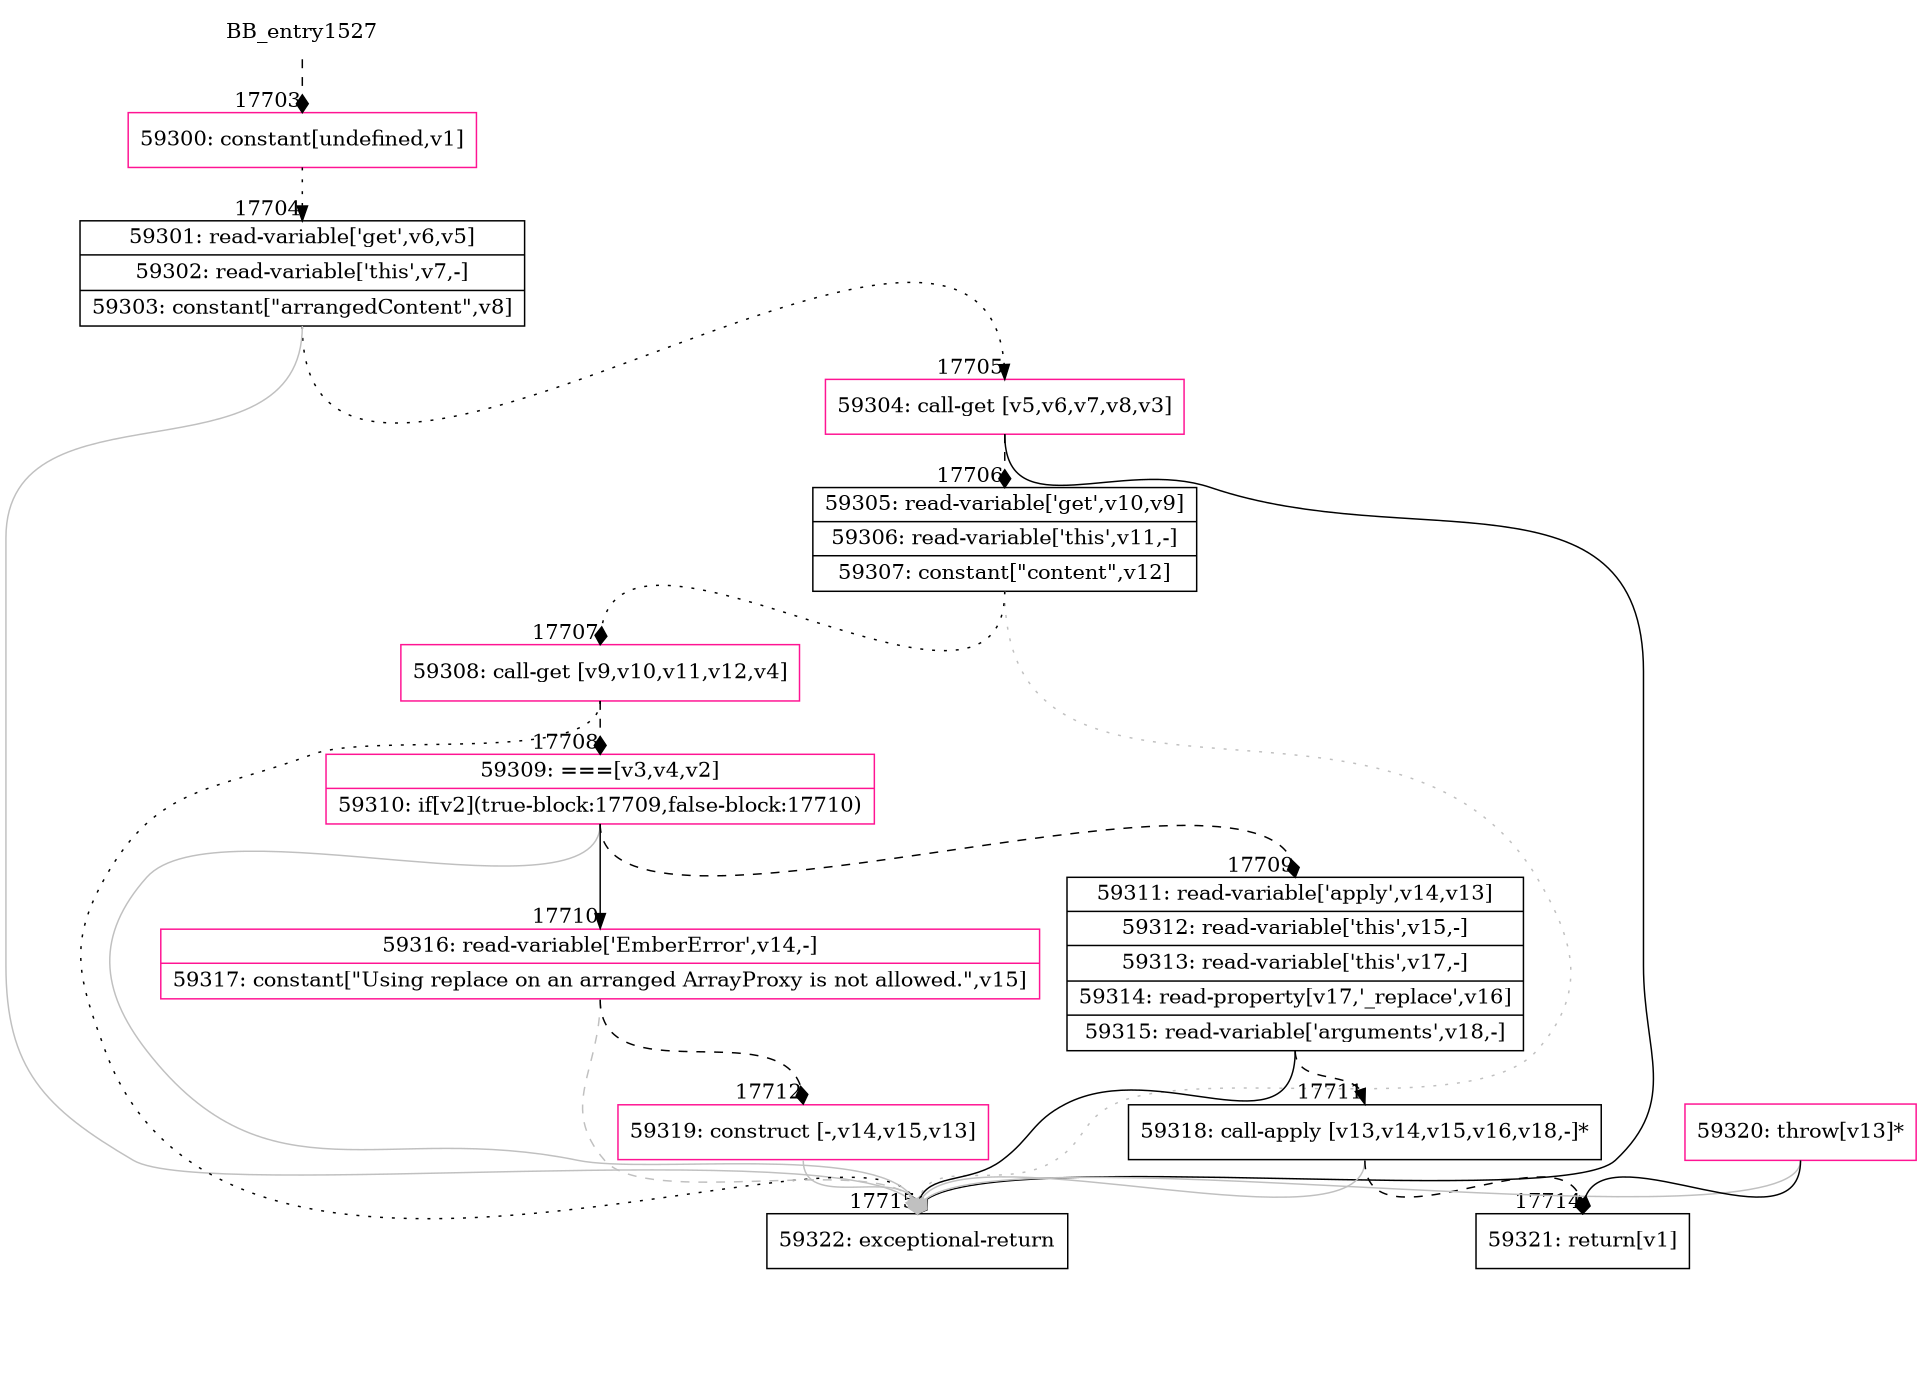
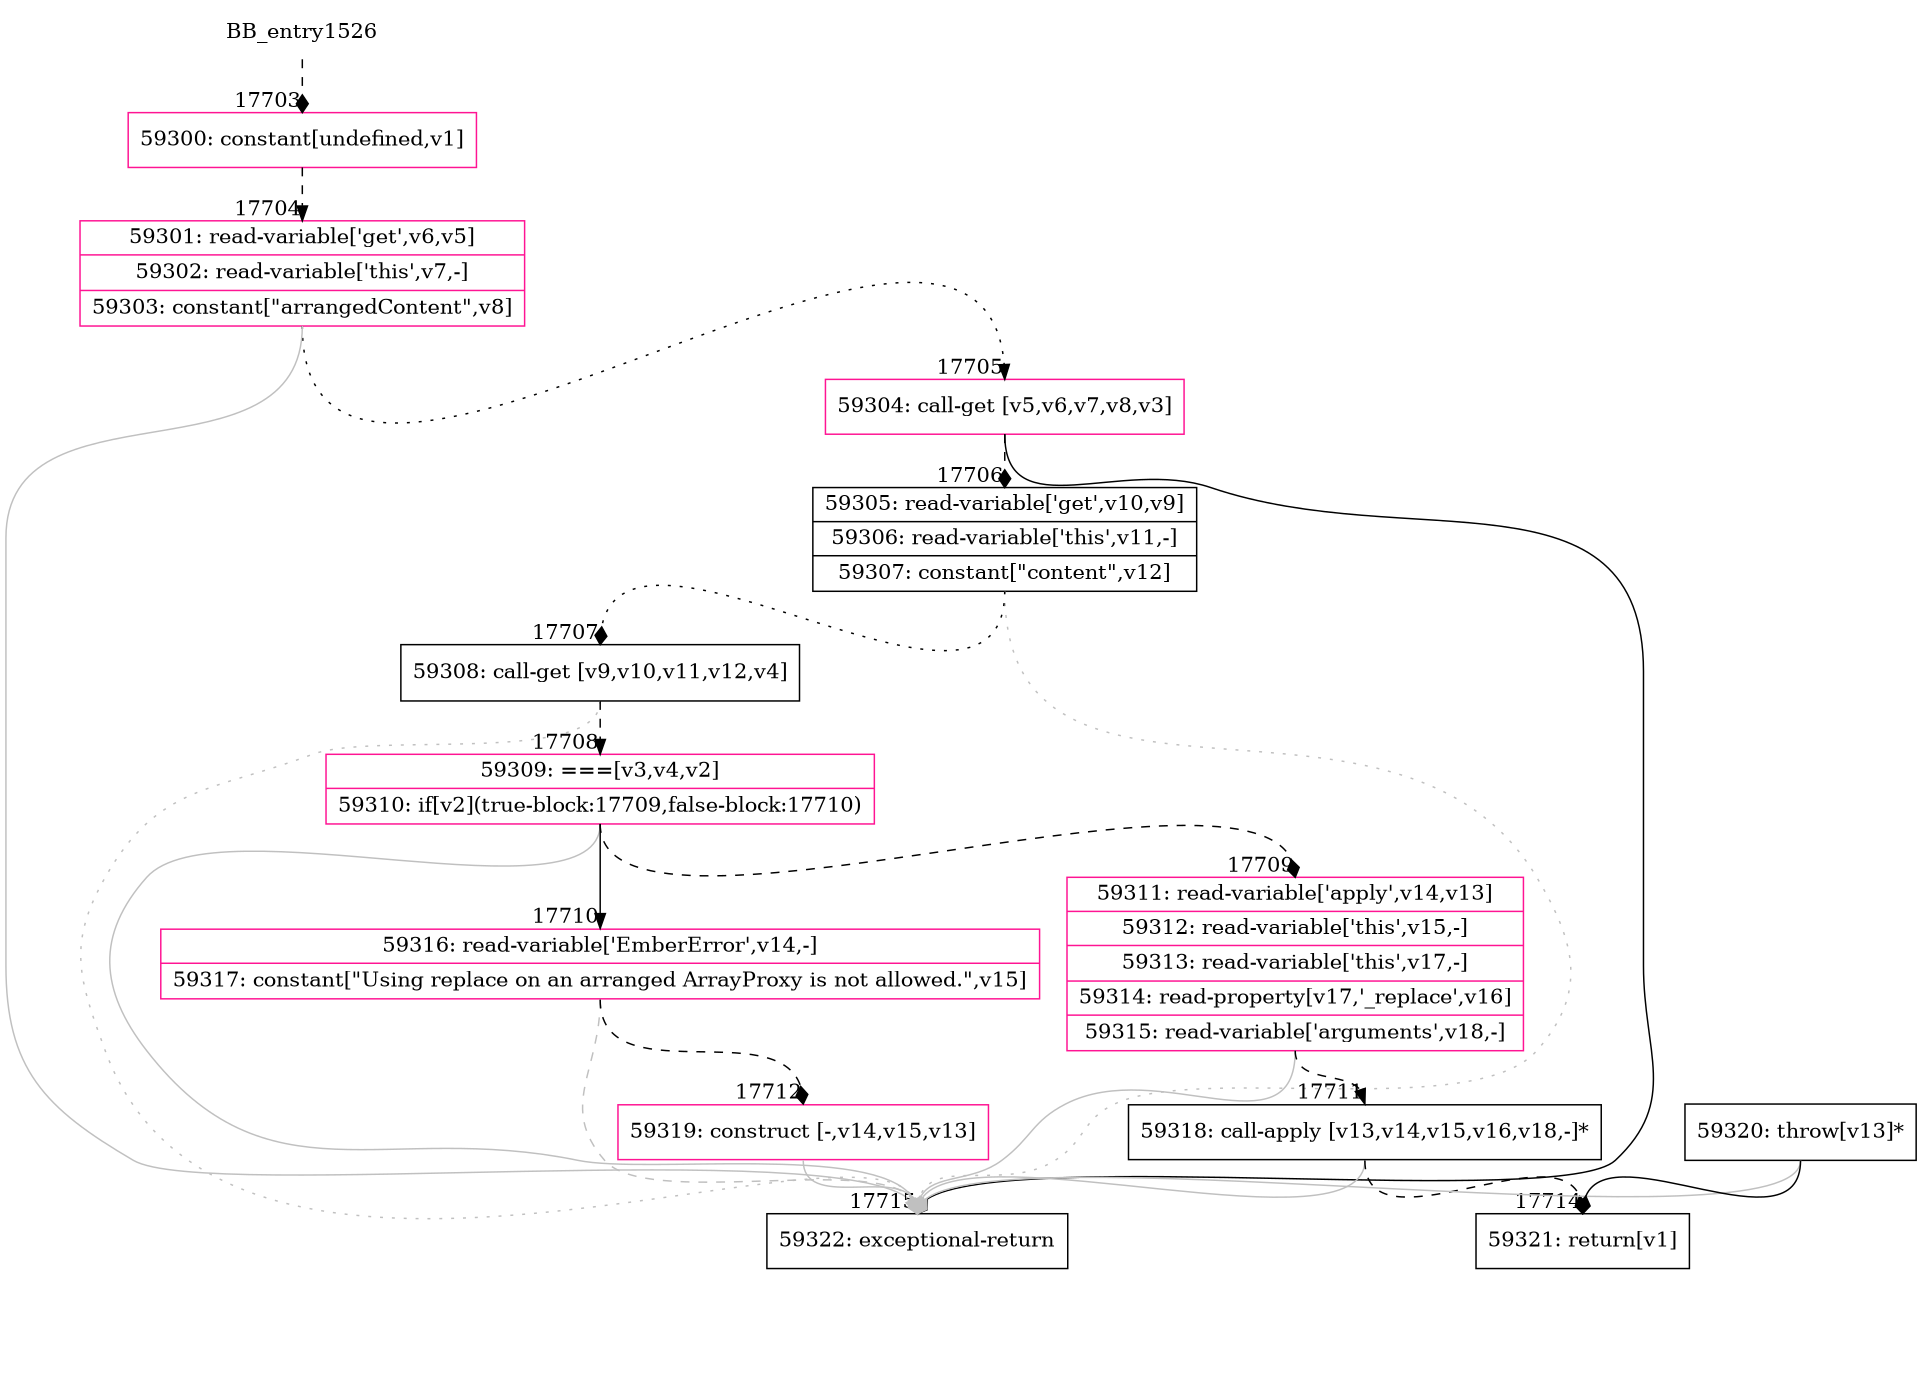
node "BB_entry1527": label "BB_entry1527" -> "BB_entry1526"
edge "59300: constant[undefined,v1]" -> "59301: read-variable['get',v6,v5]": style dotted -> dashed
node "59301: read-variable['get',v6,v5]": color black -> deeppink
node "59308: call-get [v9,v10,v11,v12,v4]": color deeppink -> black
edge "59308: call-get [v9,v10,v11,v12,v4]" -> "59309: ===[v3,v4,v2]": arrowhead diamond -> normal
node "59311: read-variable['apply',v14,v13]": color black -> deeppink
edge "59311: read-variable['apply',v14,v13]" -> "59322: exceptional-return": color black -> gray
edge "59308: call-get [v9,v10,v11,v12,v4]" -> "59322: exceptional-return": color black -> gray
node "59320: throw[v13]*": color deeppink -> black
